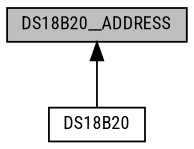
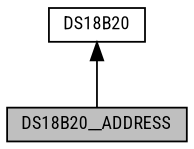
edge "DS18B20" -> "DS18B20__ADDRESS": reversed
